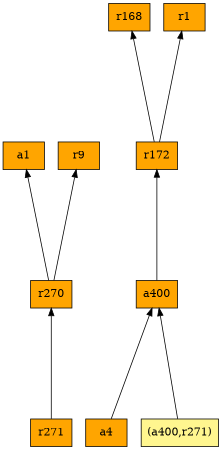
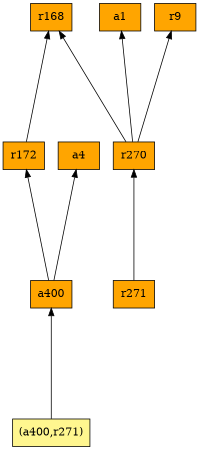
node "r1": removed
edge "r270" -> "r168": added
edge "a4" -> "a400": reversed
